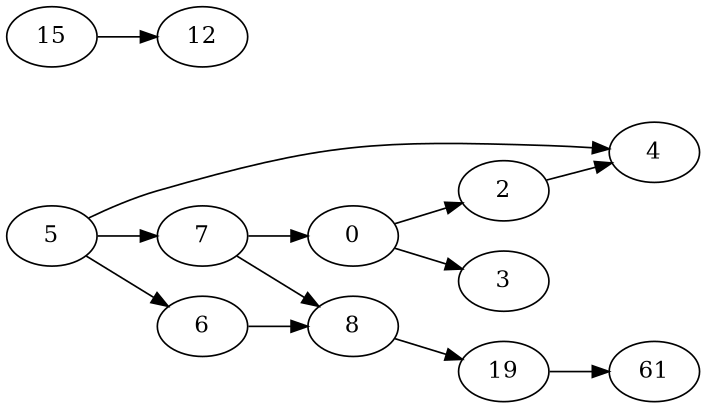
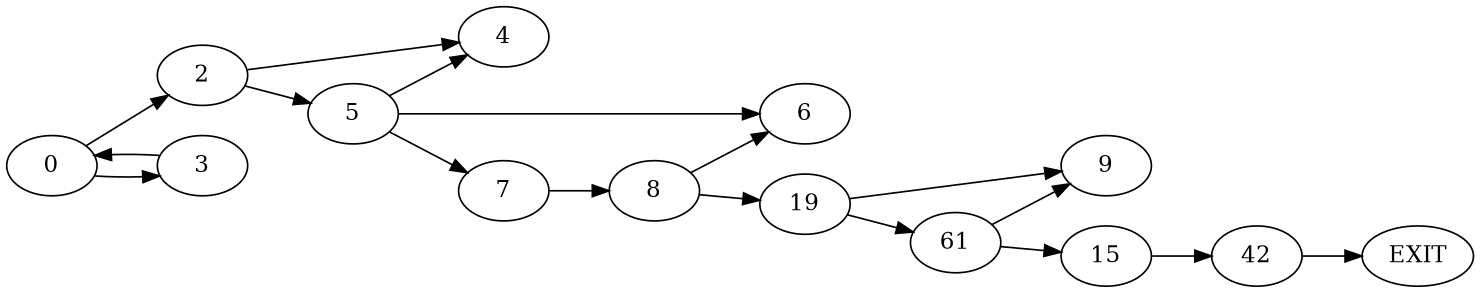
node "12": label "12" -> "42"
edge "2" -> "5": added
node "9": added
edge "7" -> "0": now "3" -> "0"
edge "61" -> "15": added
node "EXIT": added
edge "6" -> "8": reversed
